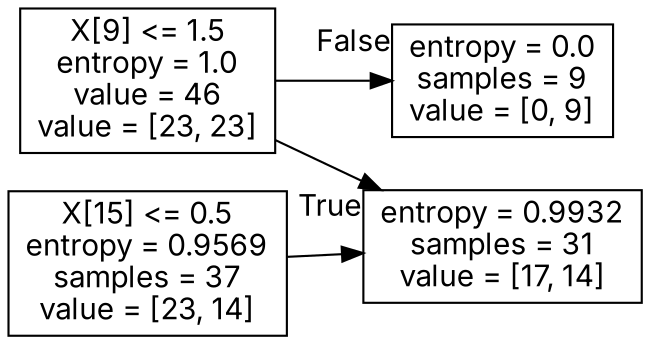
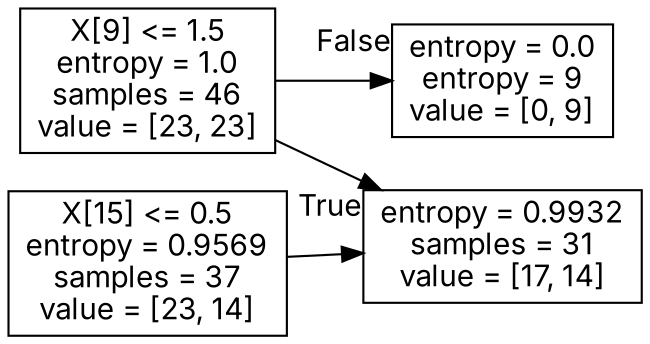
node "X[9] <= 1.5 entropy = 1.0 value = 46 value = [23, 23]": label "X[9] <= 1.5 entropy = 1.0 value = 46 value = [23, 23]" -> "X[9] <= 1.5 entropy = 1.0 samples = 46 value = [23, 23]"
node "entropy = 0.0 samples = 9 value = [0, 9]": label "entropy = 0.0 samples = 9 value = [0, 9]" -> "entropy = 0.0 entropy = 9 value = [0, 9]"
